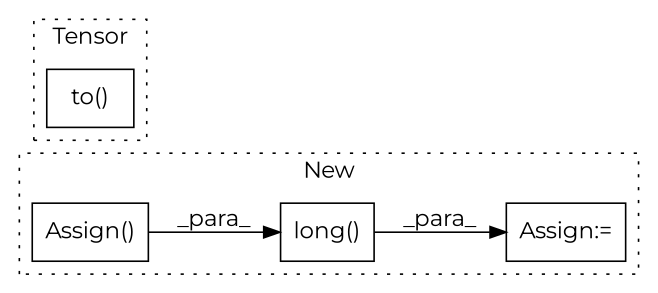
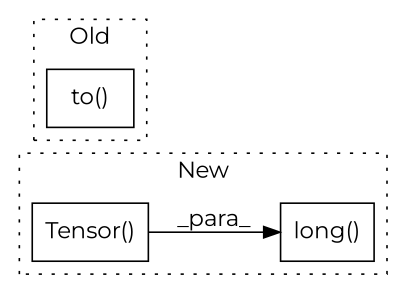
cluster "Tensor": label "Tensor" -> "Old"
node "Assign()": label "Assign()" -> "Tensor()"
node "Assign:=": removed
